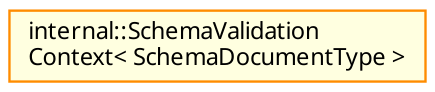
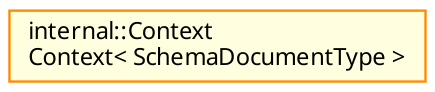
node "internal::SchemaValidation Context< SchemaDocumentType >": label "internal::SchemaValidation Context< SchemaDocumentType >" -> "internal::Context Context< SchemaDocumentType >"
